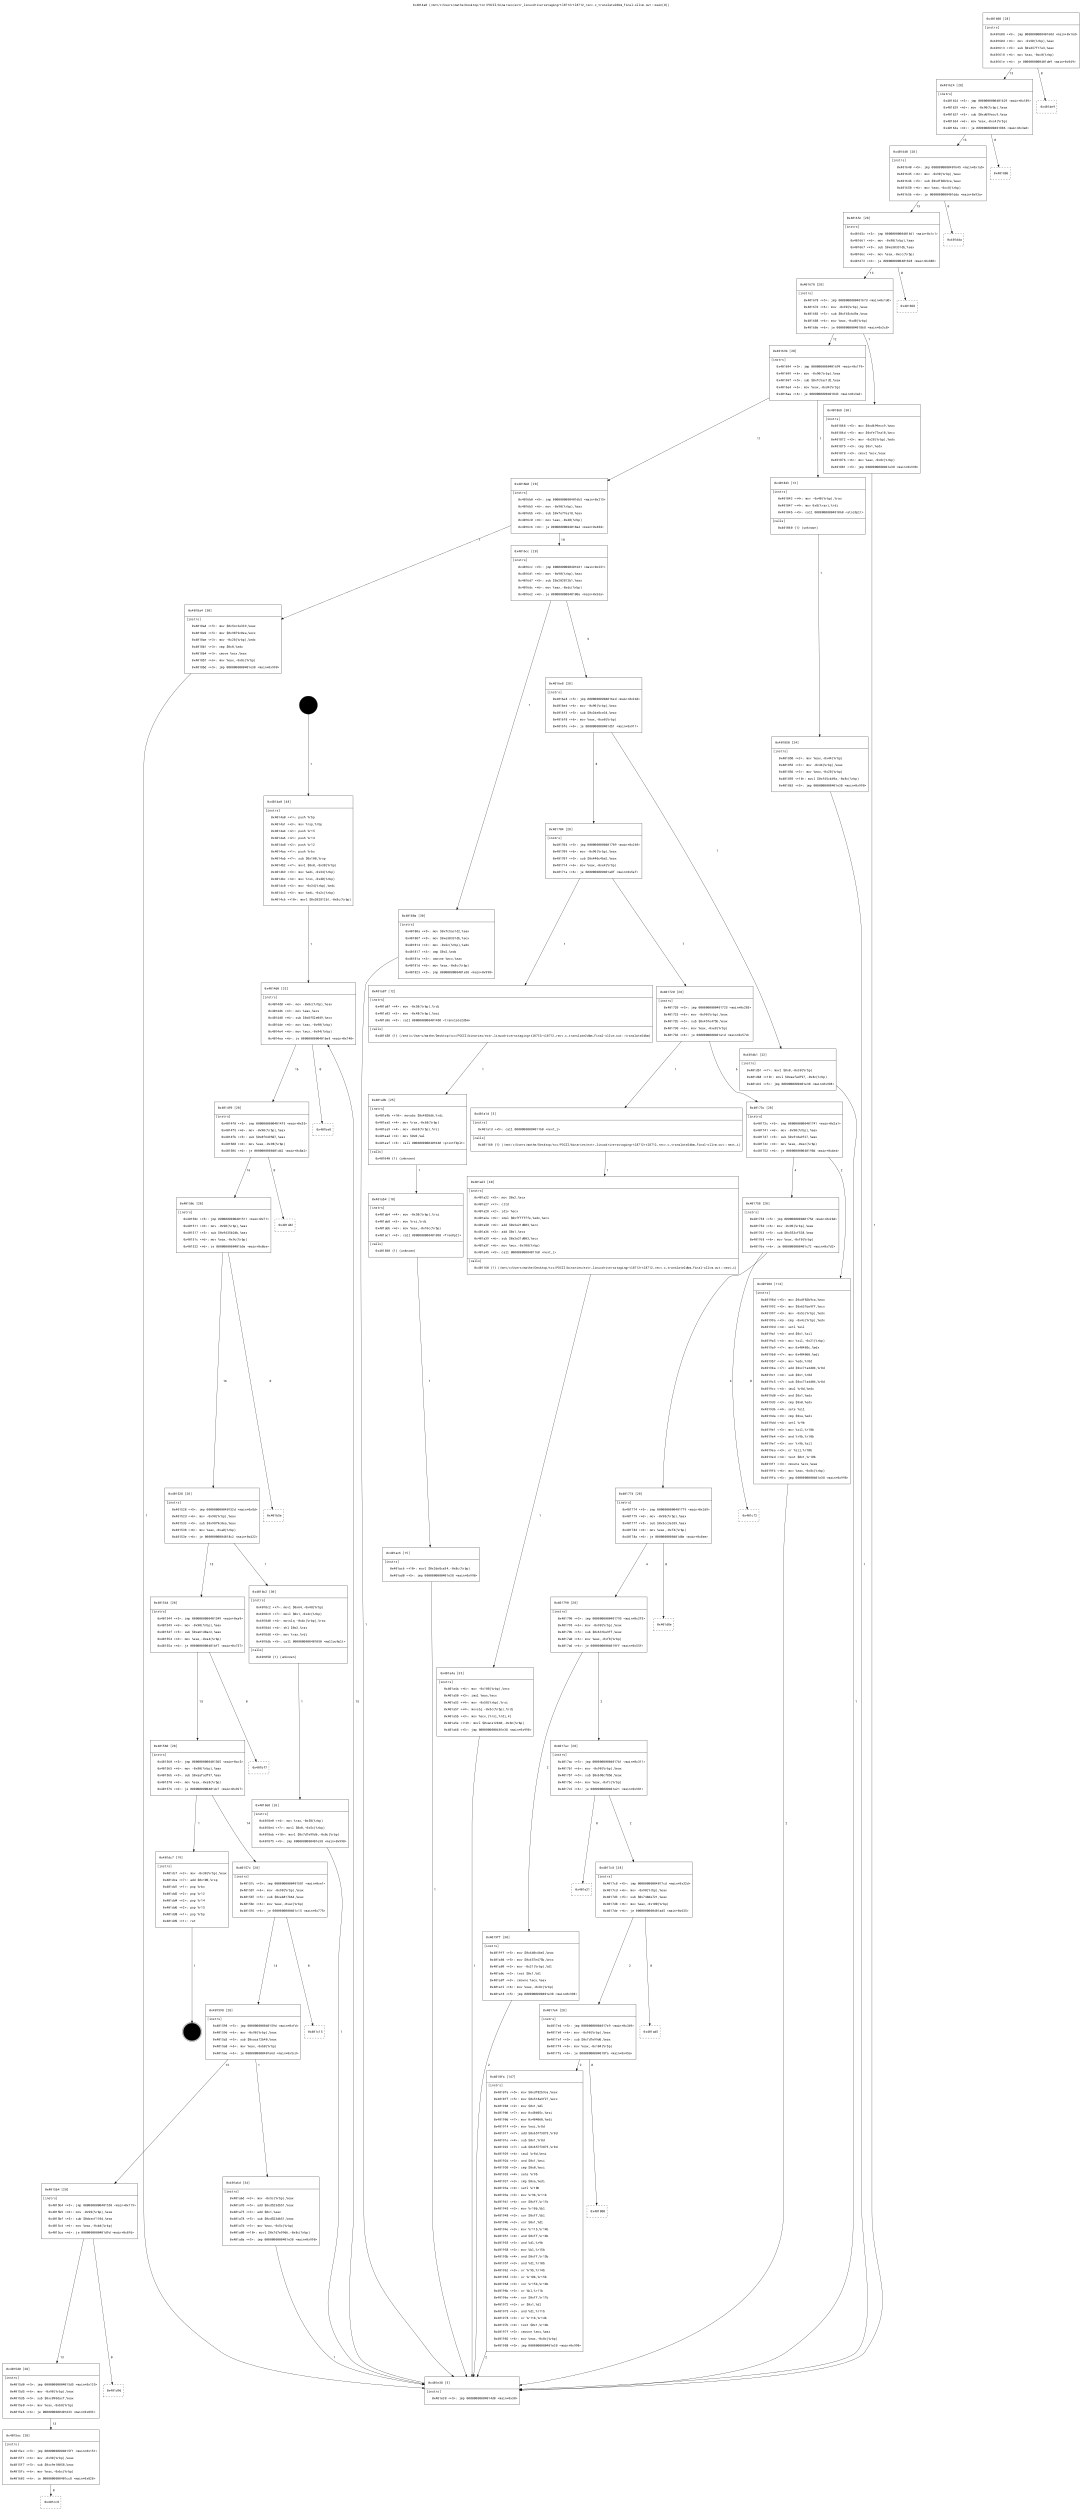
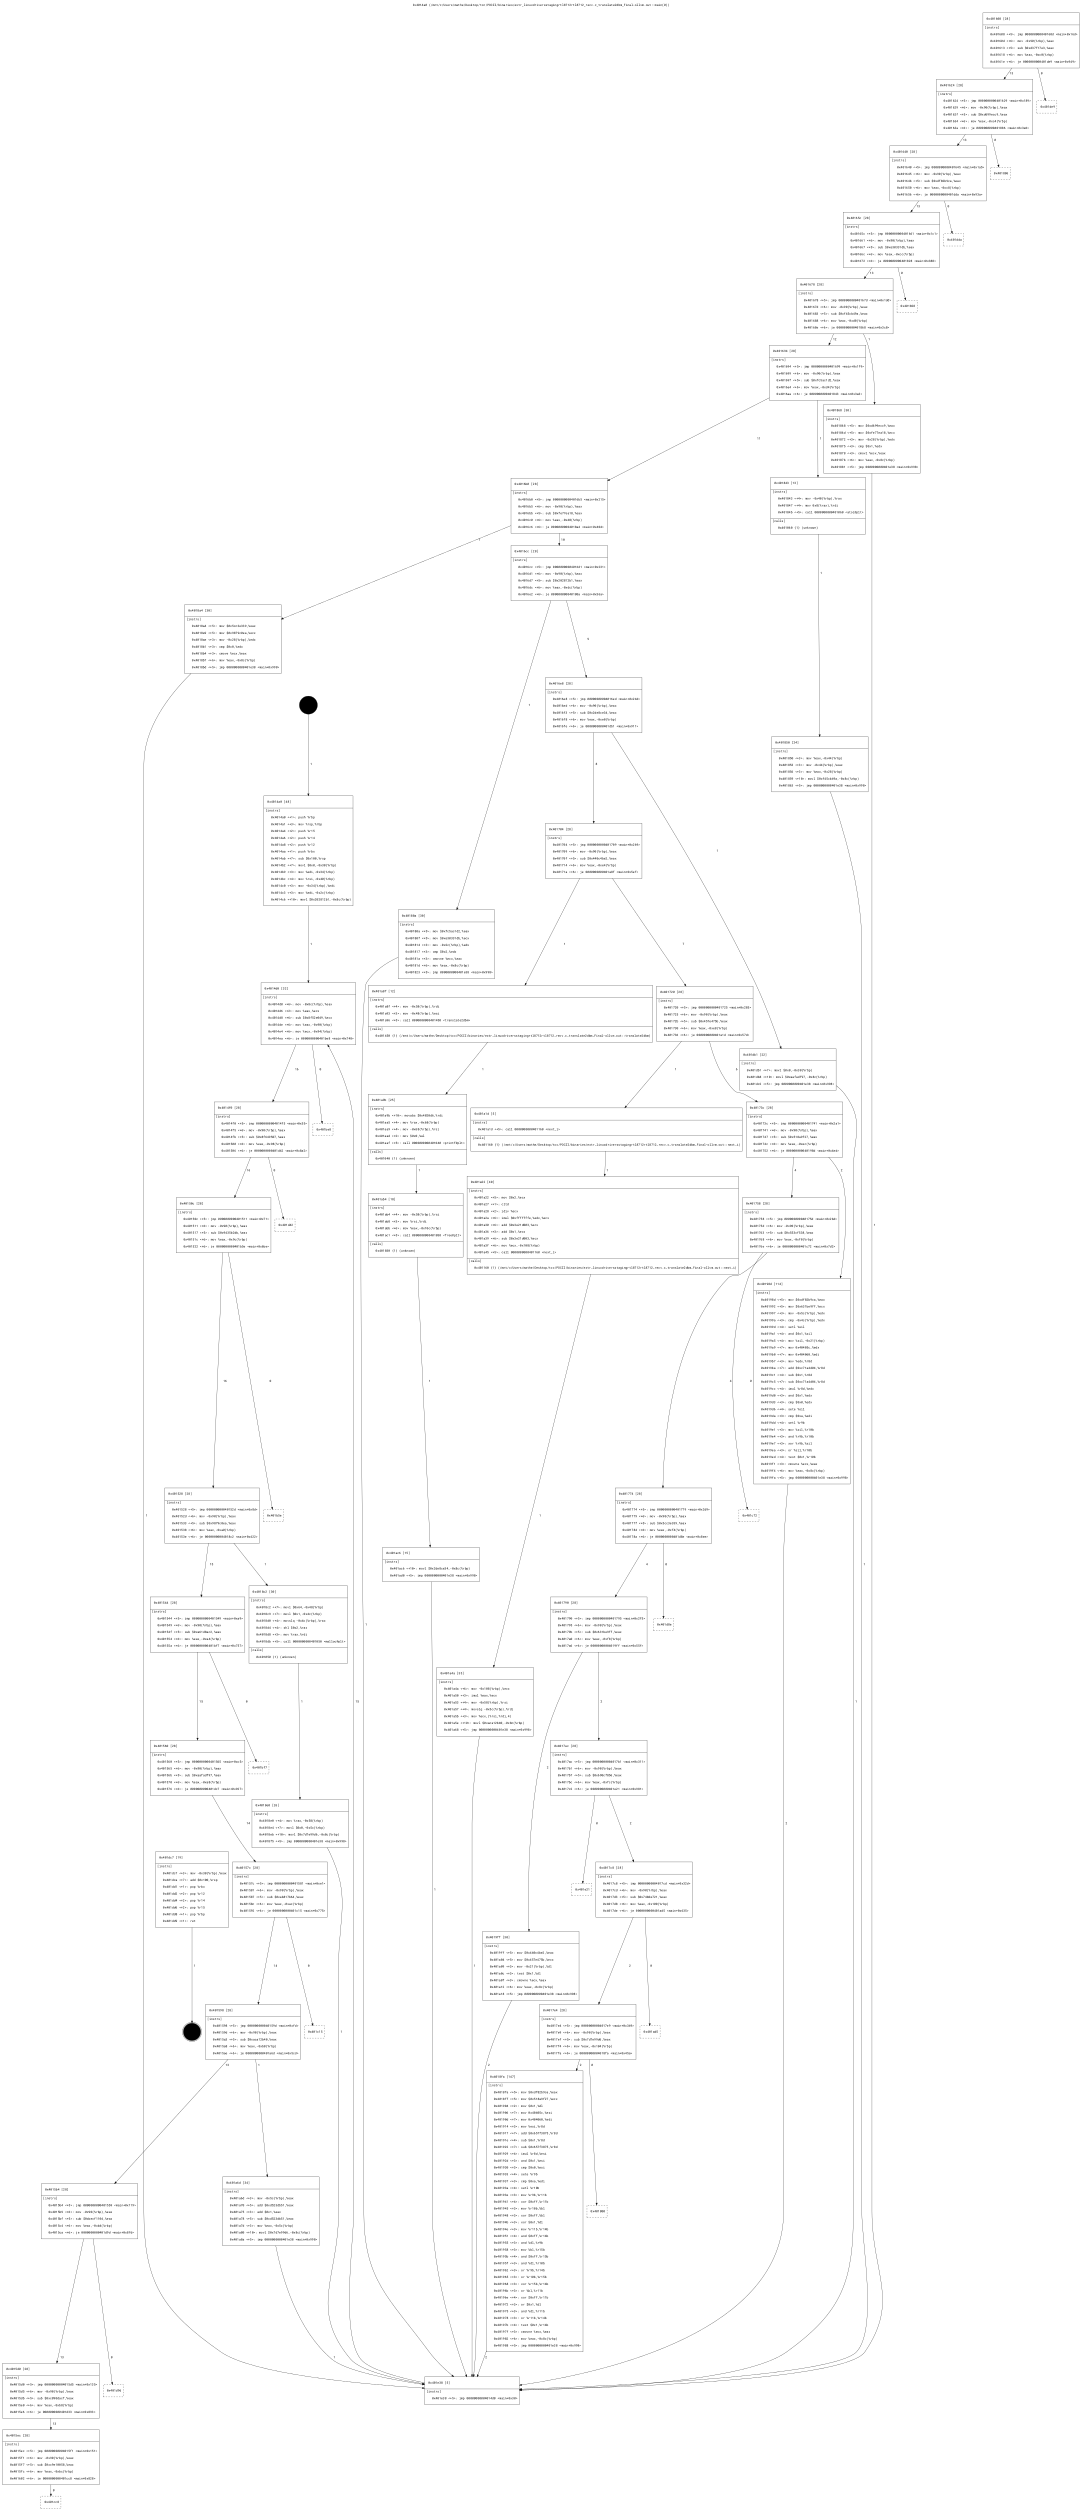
edge "0x401560 [28]" -> "0x401dc7 [19]": removed, label "1"
